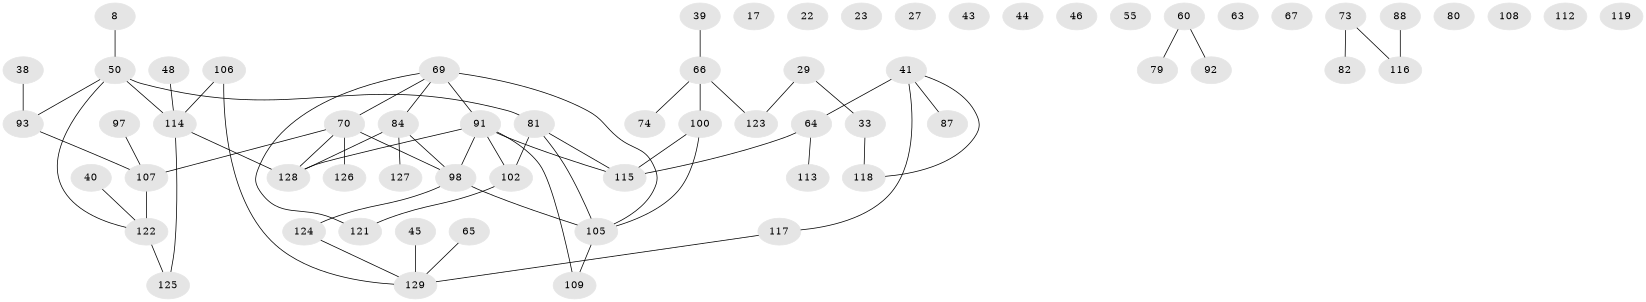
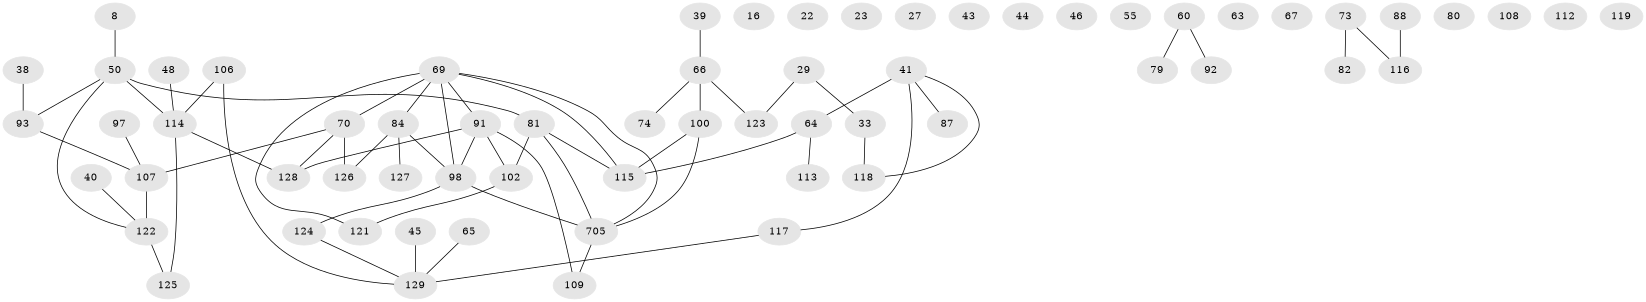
node "17": label "17" -> "16"
edge "84" -- "128": now "84" -- "126"
edge "70" -- "98": now "69" -- "98"
edge "91" -- "115": now "69" -- "115"
node "105": label "105" -> "705"
